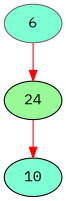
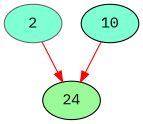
node "6": label "6" -> "2"
edge "24" -> "10": reversed
